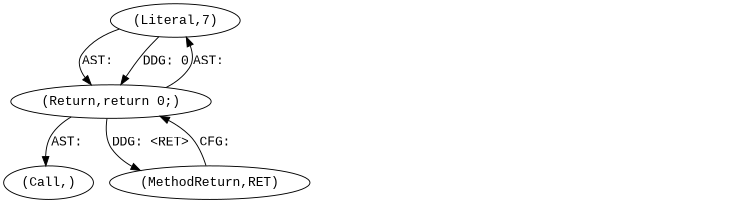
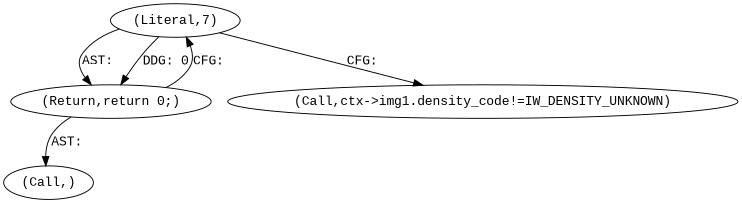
edge "(Return,return 0;)" -> "(Literal,7)": label "AST: " -> "CFG: "
node "(Call,ctx->img1.density_code!=IW_DENSITY_UNKNOWN)": added
node "(MethodReturn,RET)": removed
